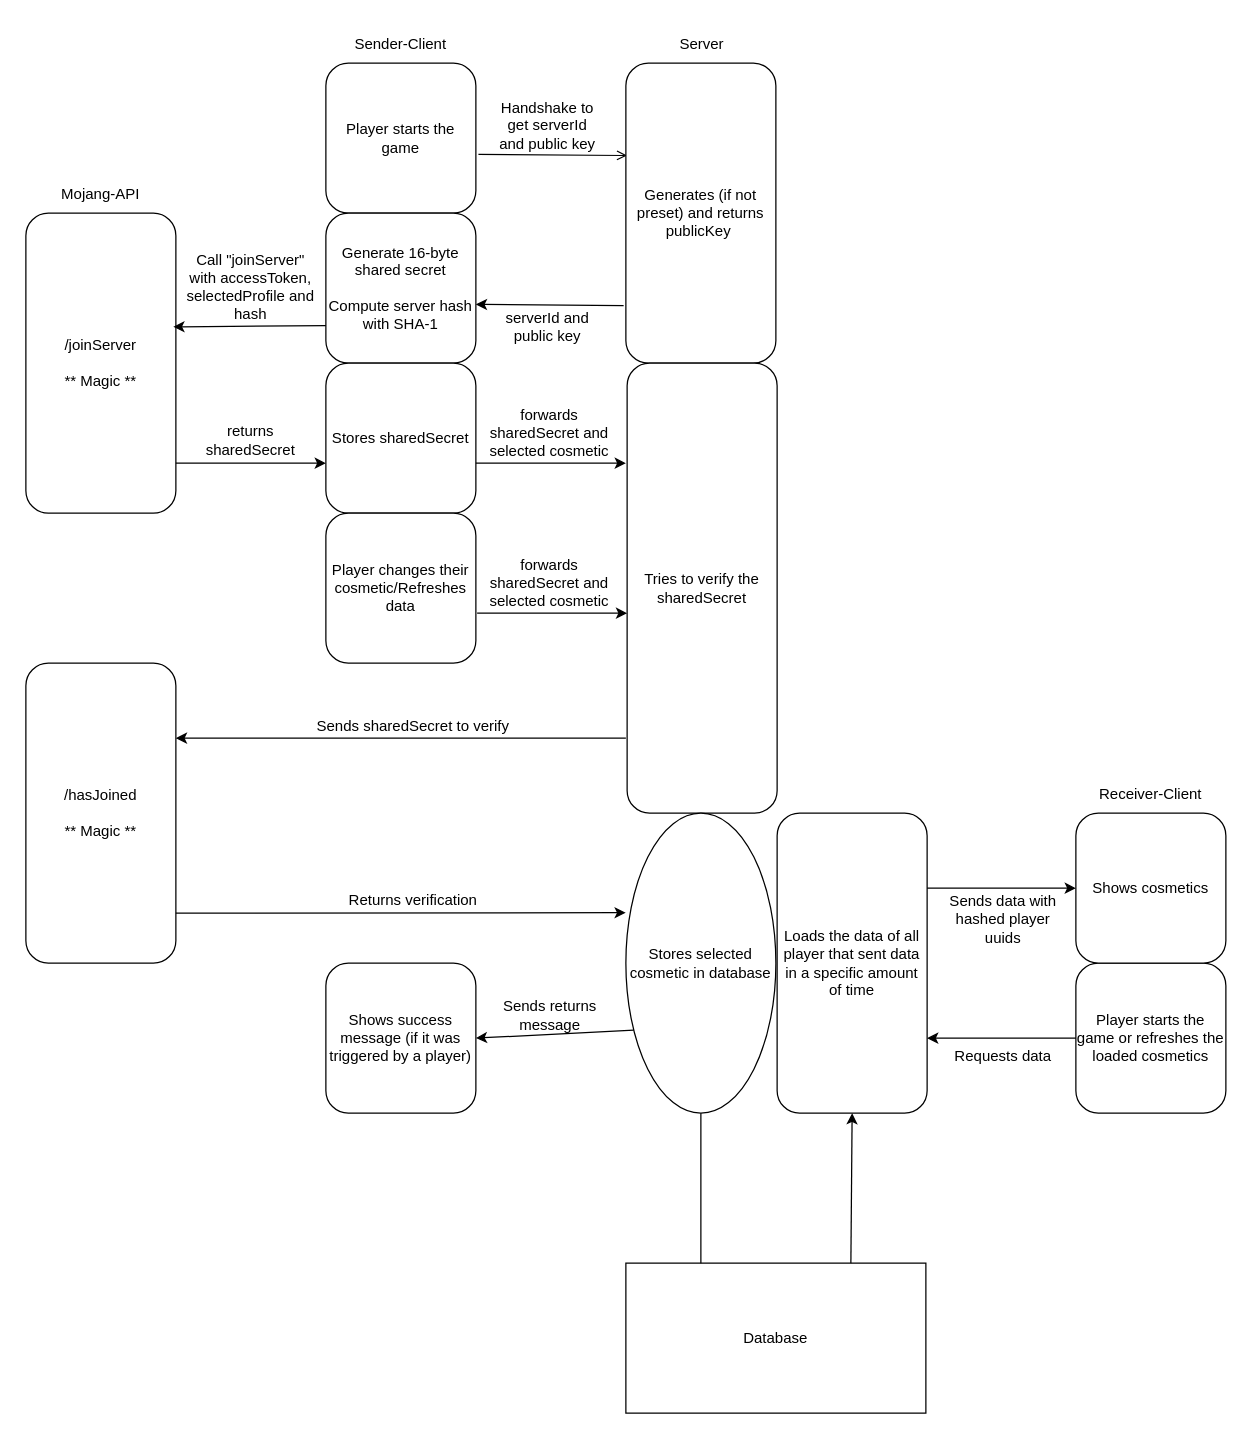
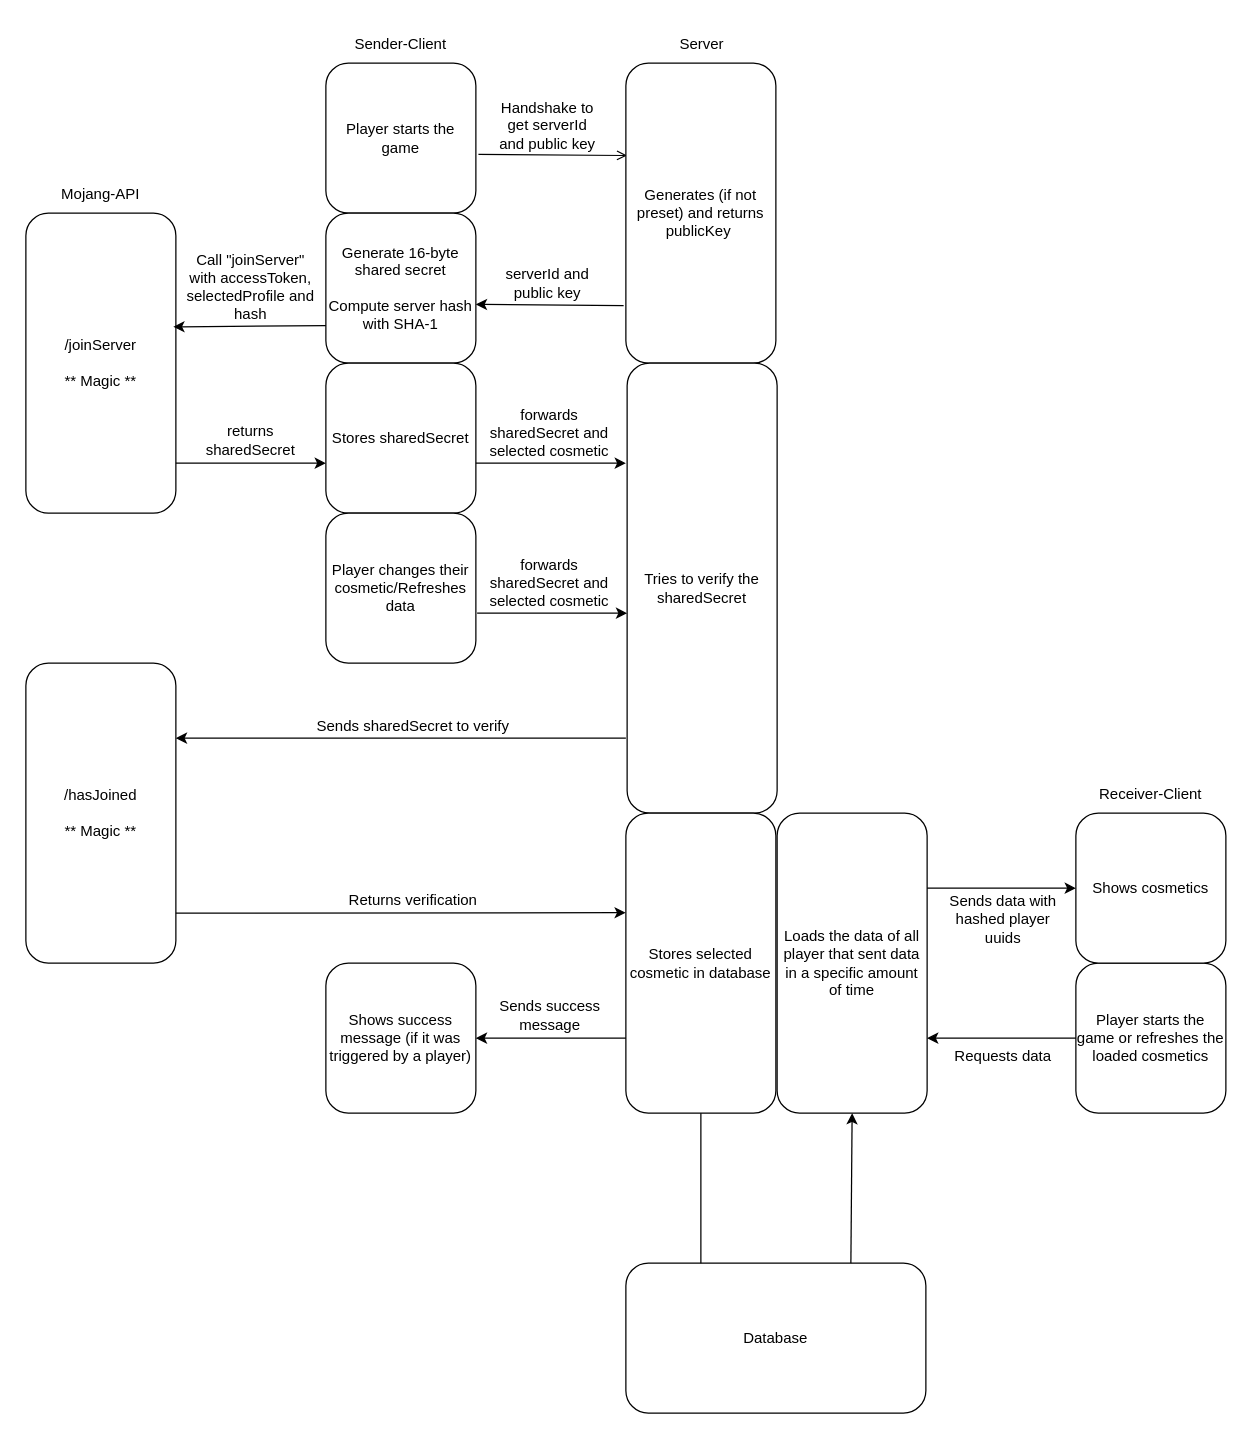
node "serverId and public key": moved (548, 327) -> (548, 283)
node "Stores selected cosmetic in database": shape ellipse -> rounded rectangle
node "Sends returns message": label "Sends returns message" -> "Sends success message"
node "Database": shape rectangle -> rounded rectangle
